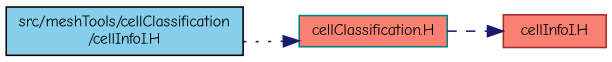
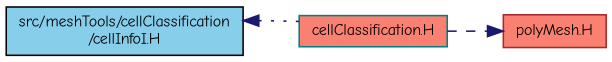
node "cellInfoI.H": label "cellInfoI.H" -> "polyMesh.H"
edge "src/meshTools/cellClassification /cellInfoI.H" -> "cellClassification.H": reversed
